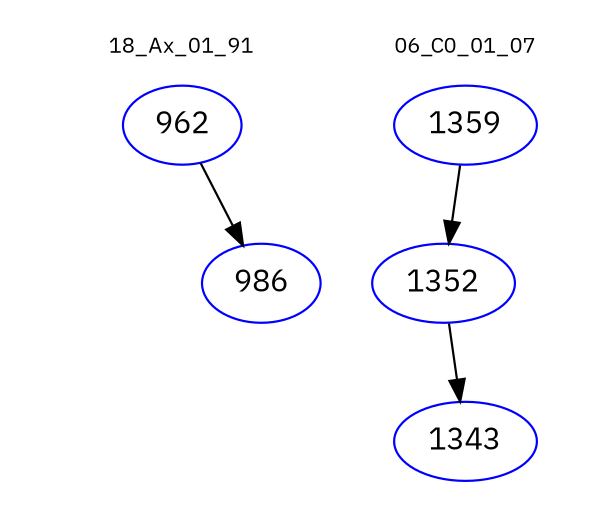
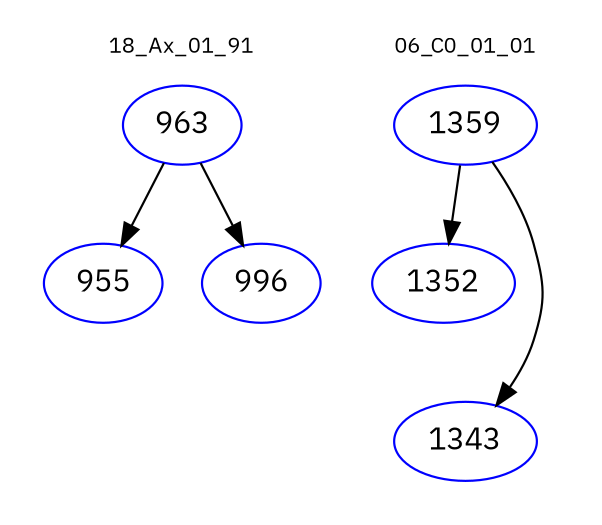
cluster "06_C0_01_07": label "06_C0_01_07" -> "06_C0_01_01"
node "962": label "962" -> "963"
node "955": added
node "986": label "986" -> "996"
edge "1352" -> "1343": now "1359" -> "1343"
